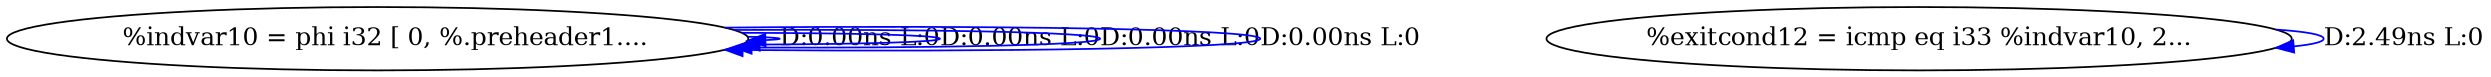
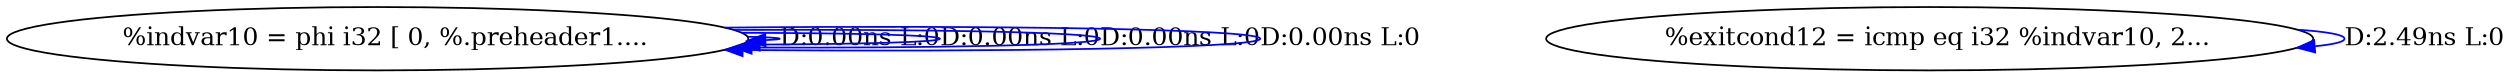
node "%exitcond12 = icmp eq i33 %indvar10, 2...": label "%exitcond12 = icmp eq i33 %indvar10, 2..." -> "%exitcond12 = icmp eq i32 %indvar10, 2..."
